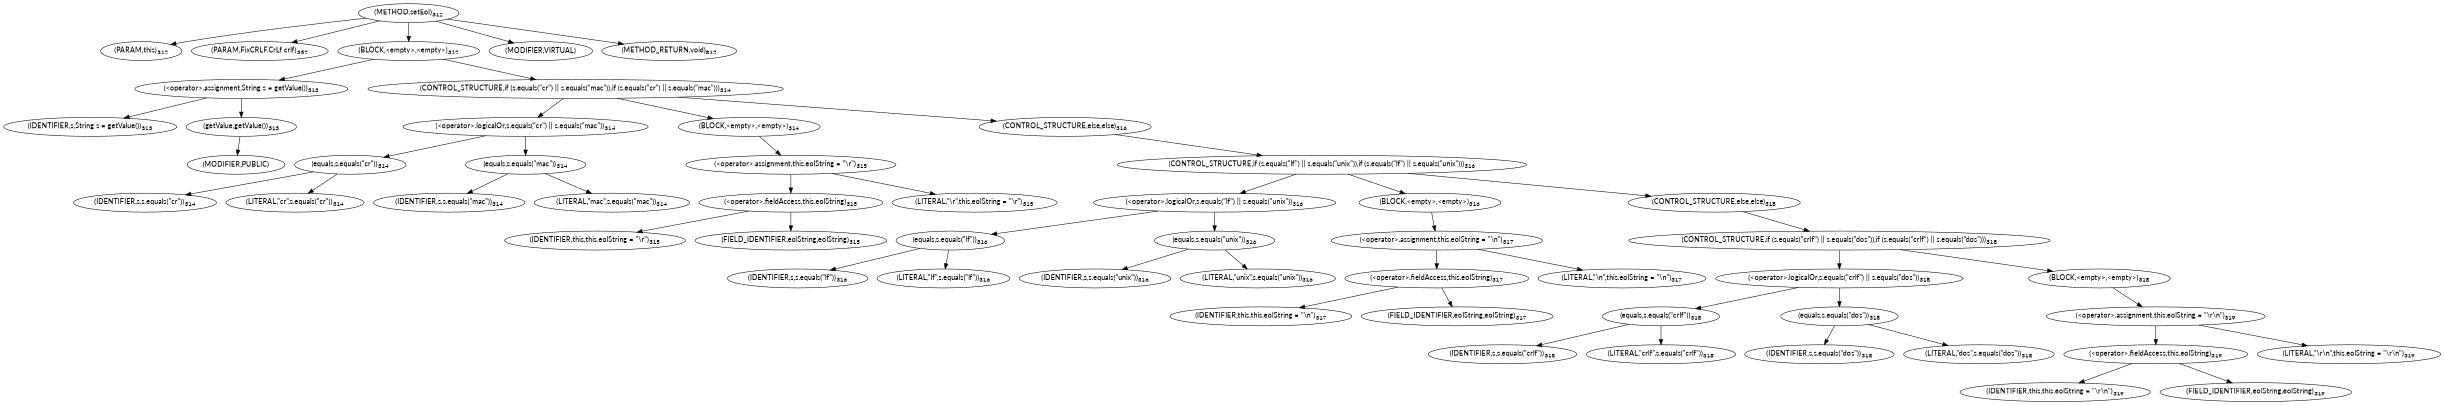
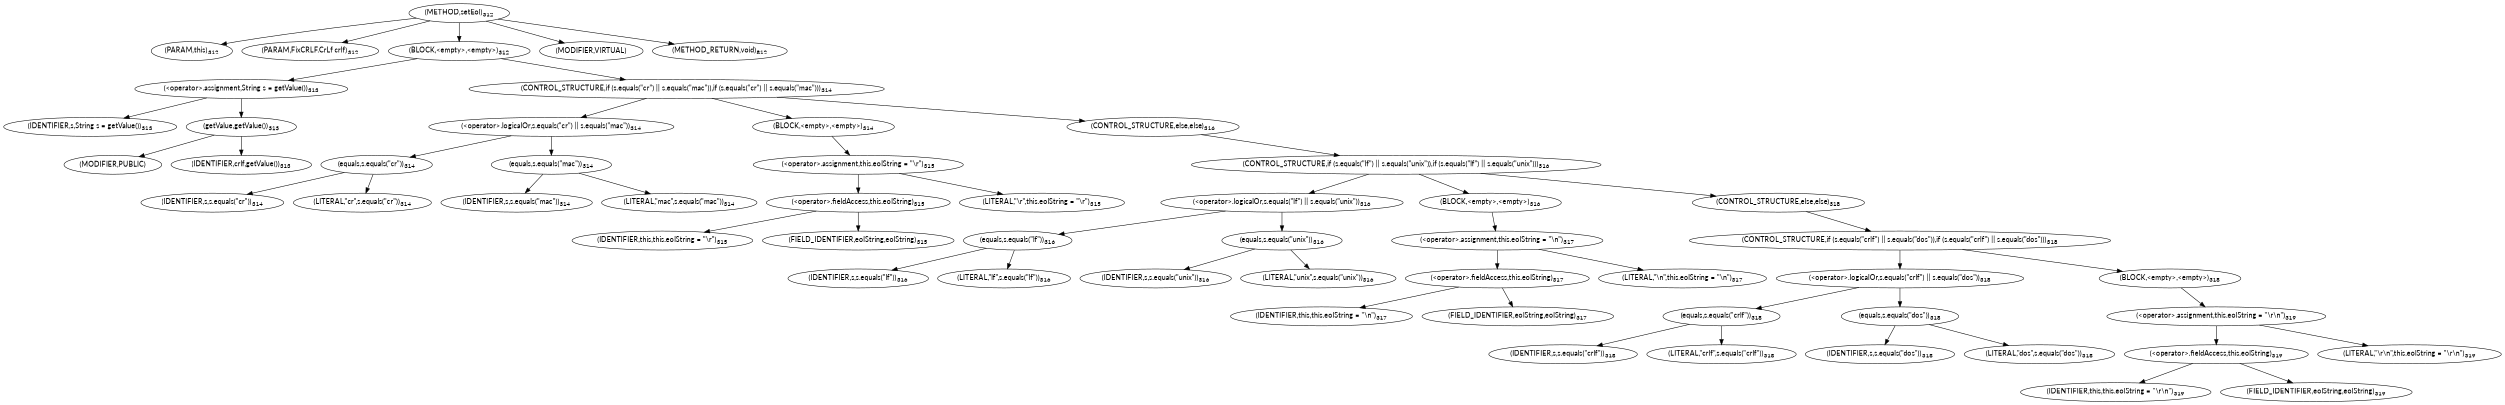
node "(PARAM,FixCRLF.CrLf crlf)": text "352" -> "312"
node "(IDENTIFIER,crlf,getValue())": added
